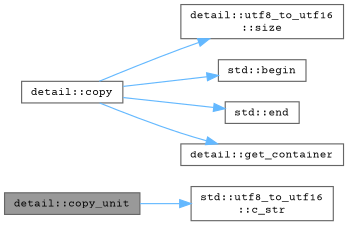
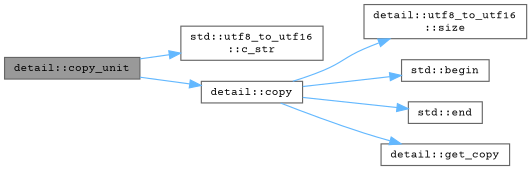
edge "detail::copy_unit" -> "detail::copy": added
node "detail::get_container": label "detail::get_container" -> "detail::get_copy"
